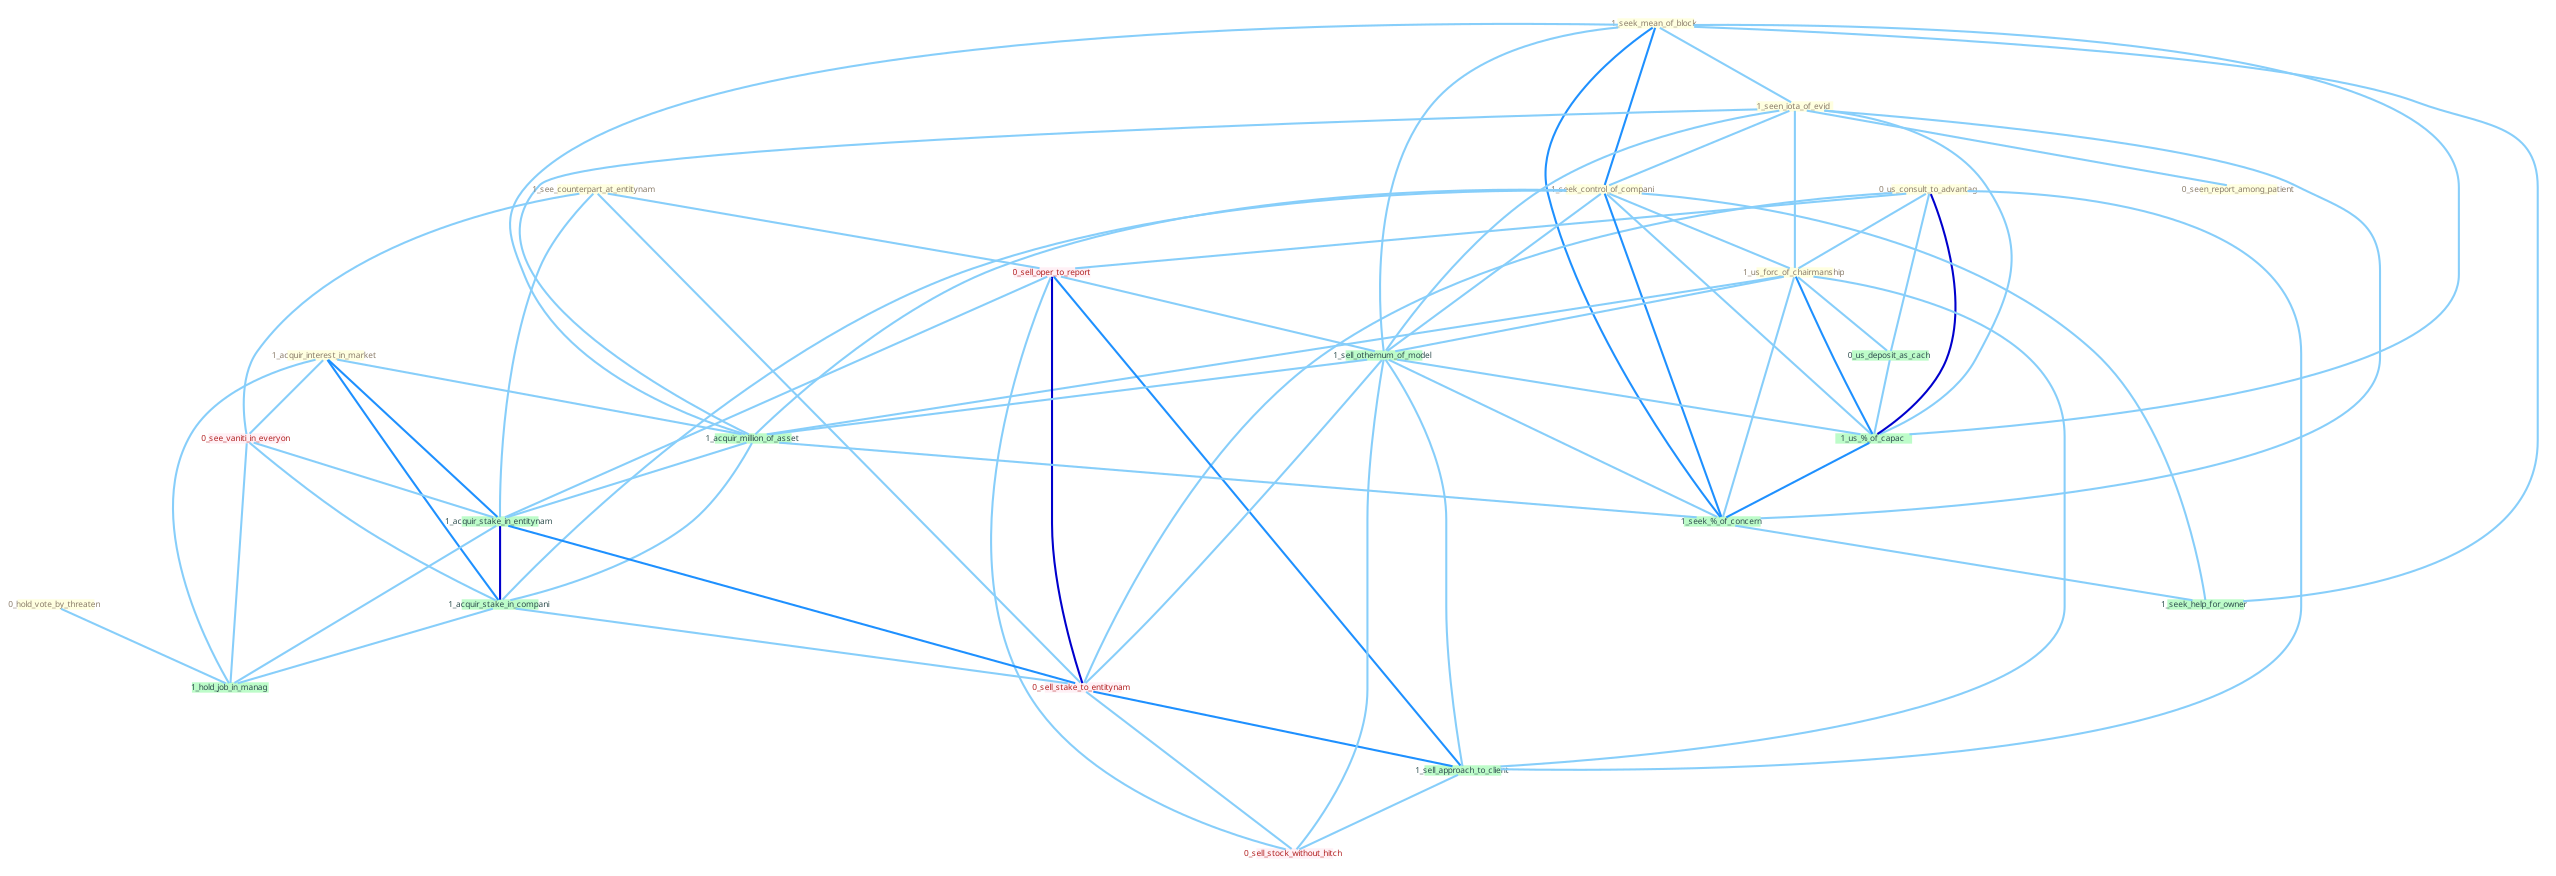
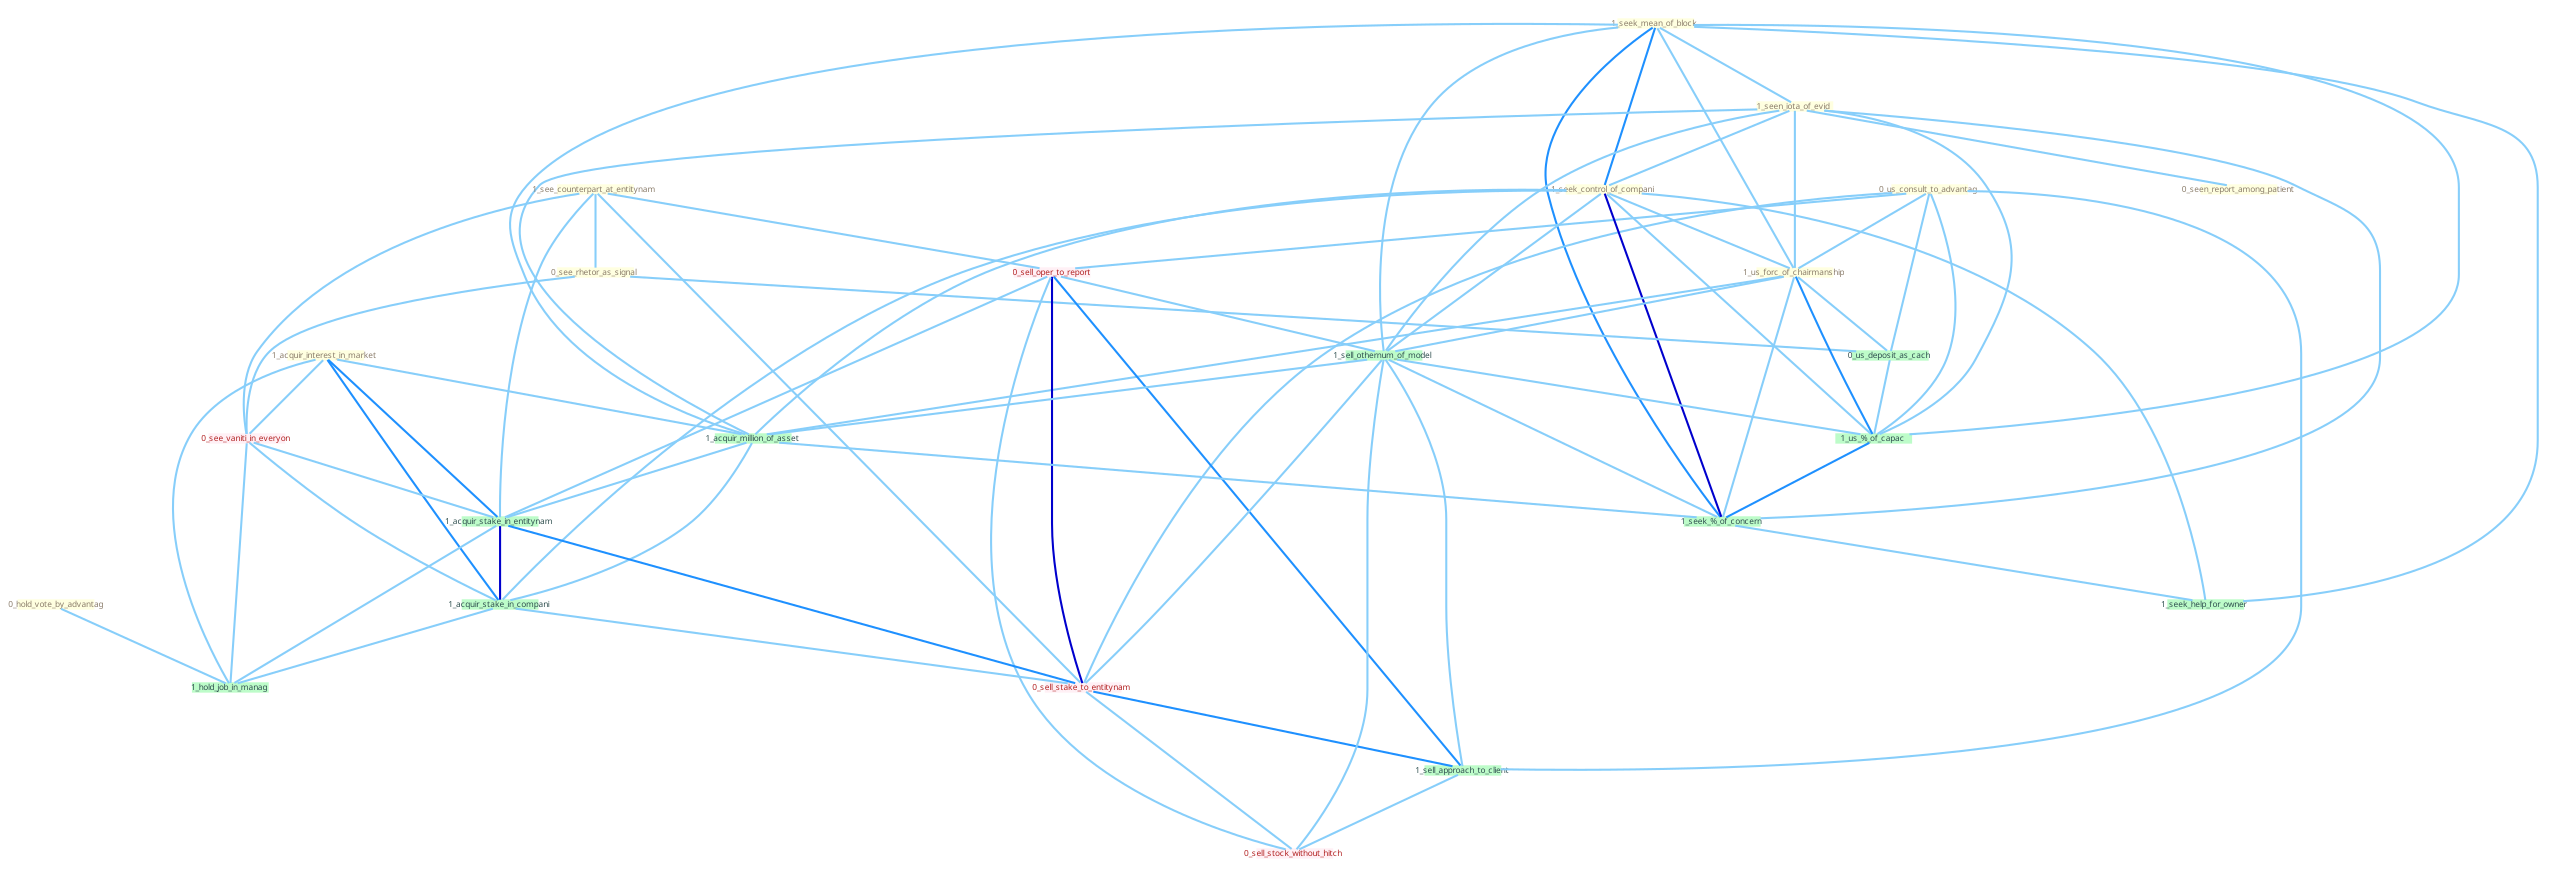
node "0_see_rhetor_as_signal": added
edge "0_us_consult_to_advantag" -- "1_us_%_of_capac": color #0000cd -> #87cefa
edge "1_seek_control_of_compani" -- "1_seek_%_of_concern": color #1e90ff -> #0000cd
node "0_hold_vote_by_threaten": label "0_hold_vote_by_threaten" -> "0_hold_vote_by_advantag"
edge "1_us_forc_of_chairmanship" -- "1_sell_approach_to_client": now "1_us_forc_of_chairmanship" -- "1_seek_mean_of_block"
